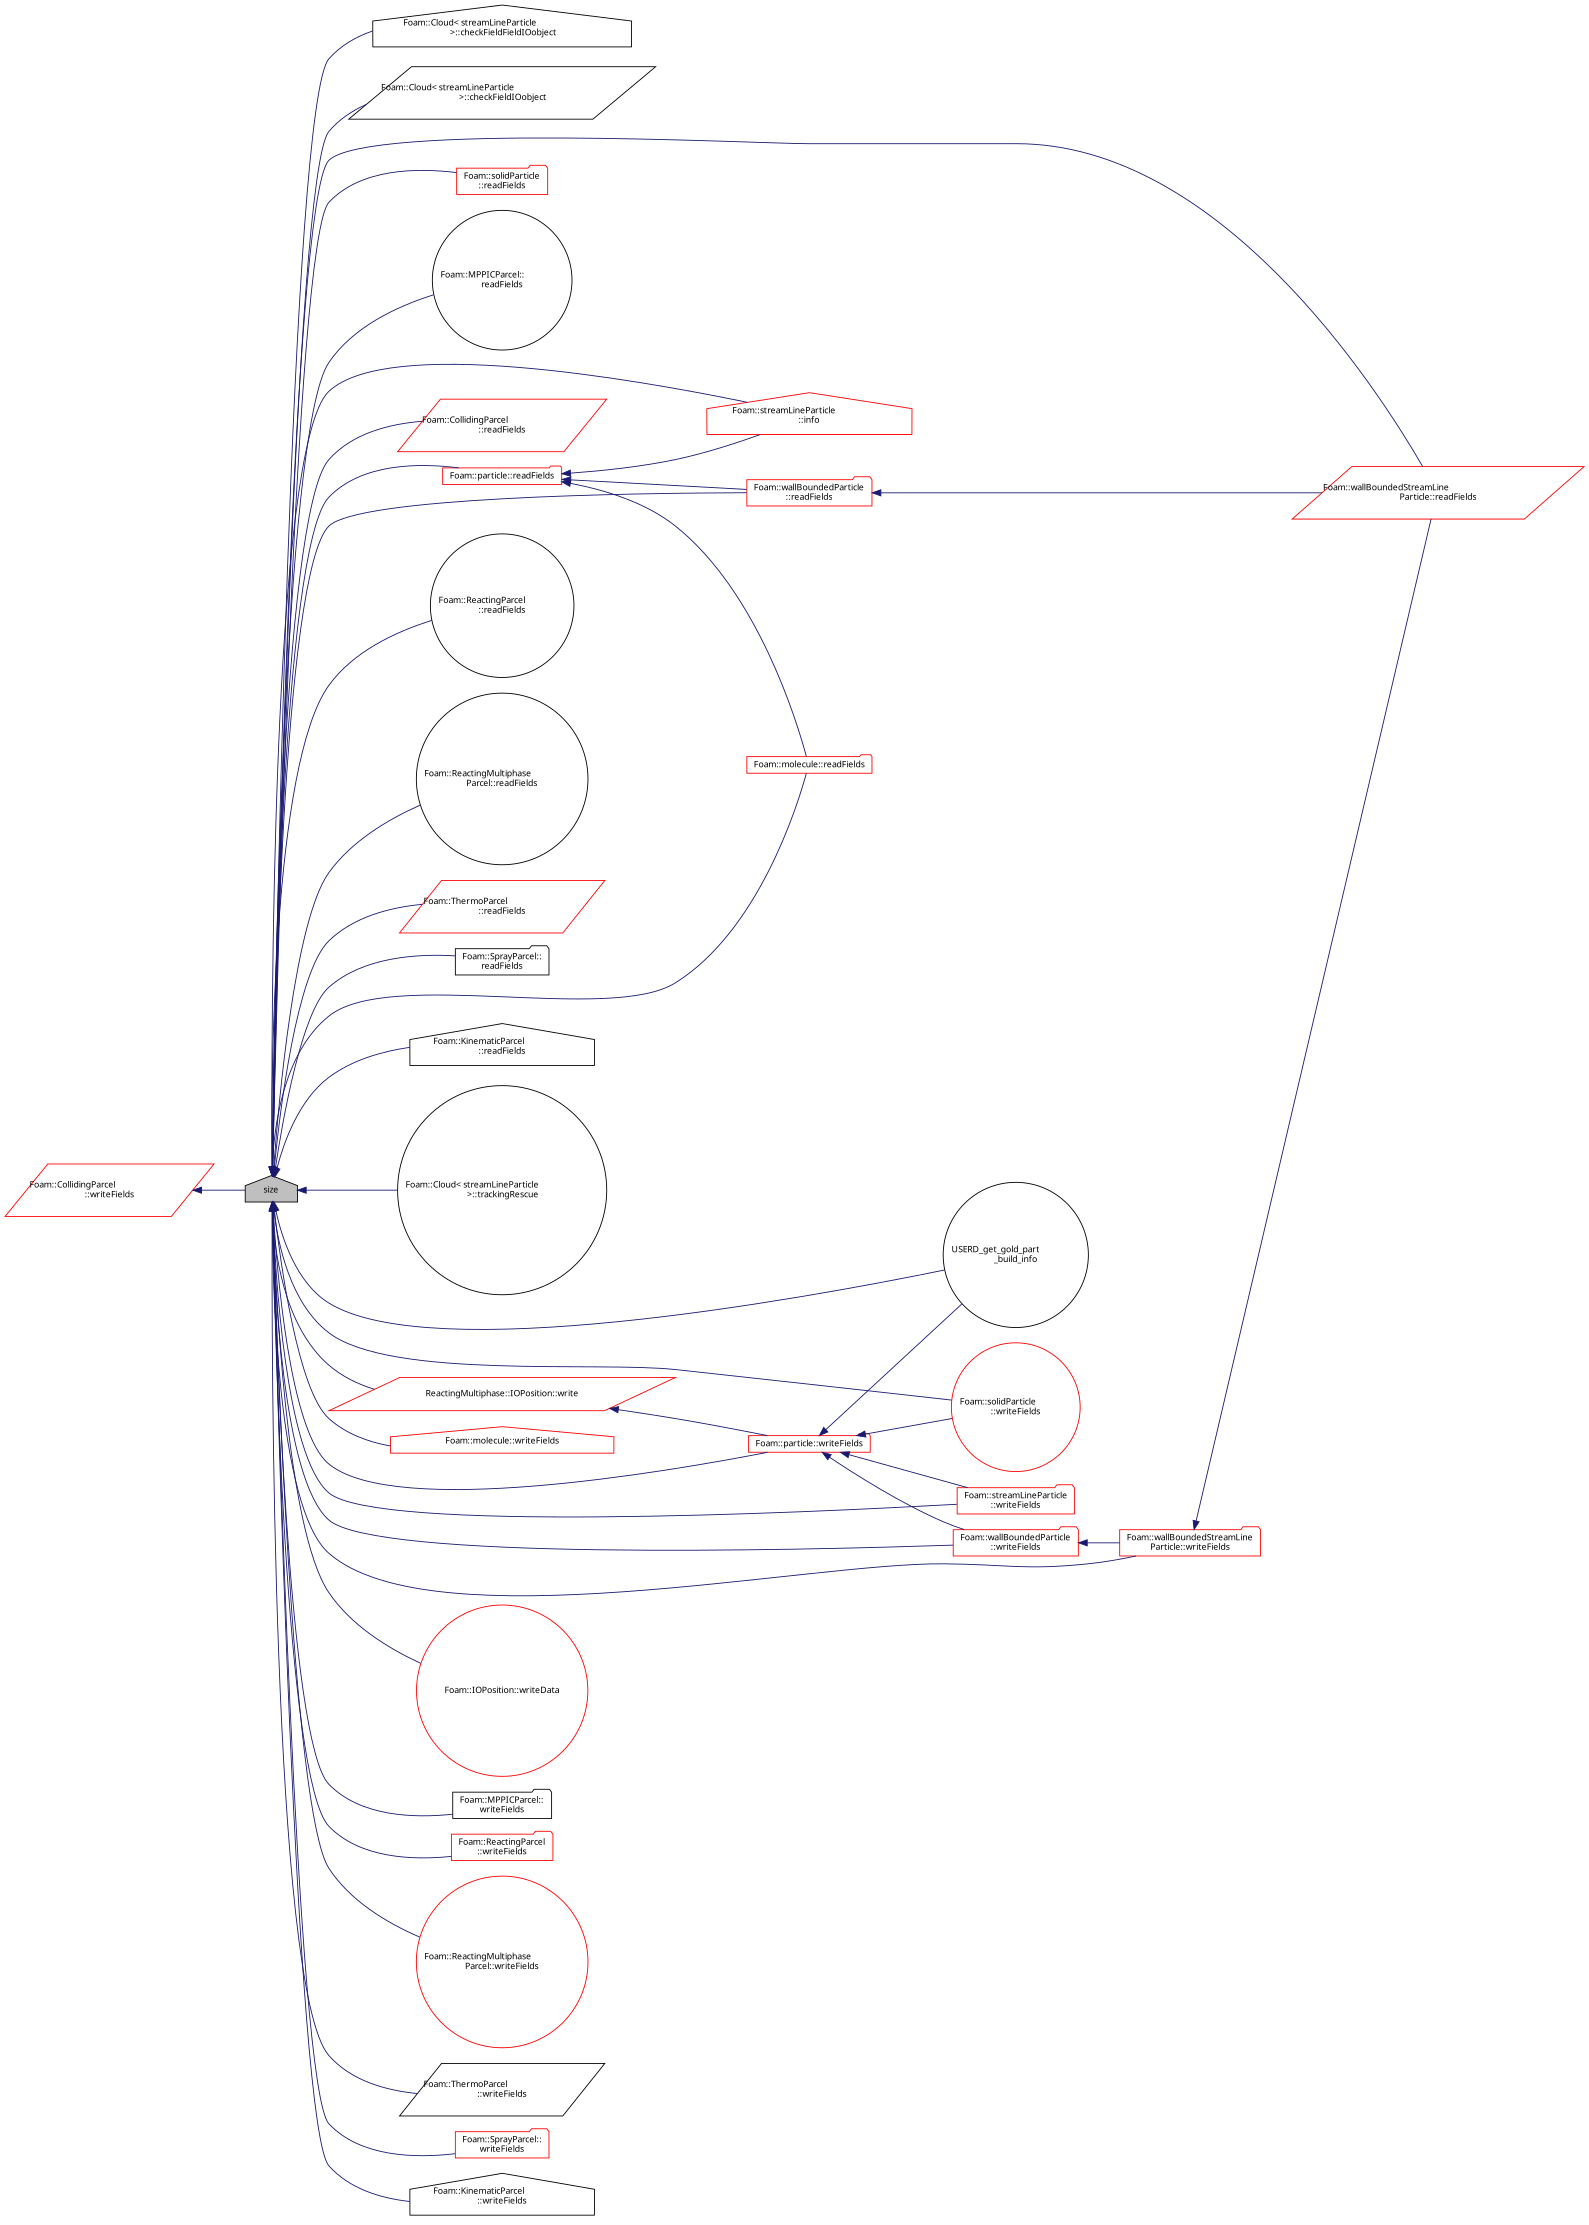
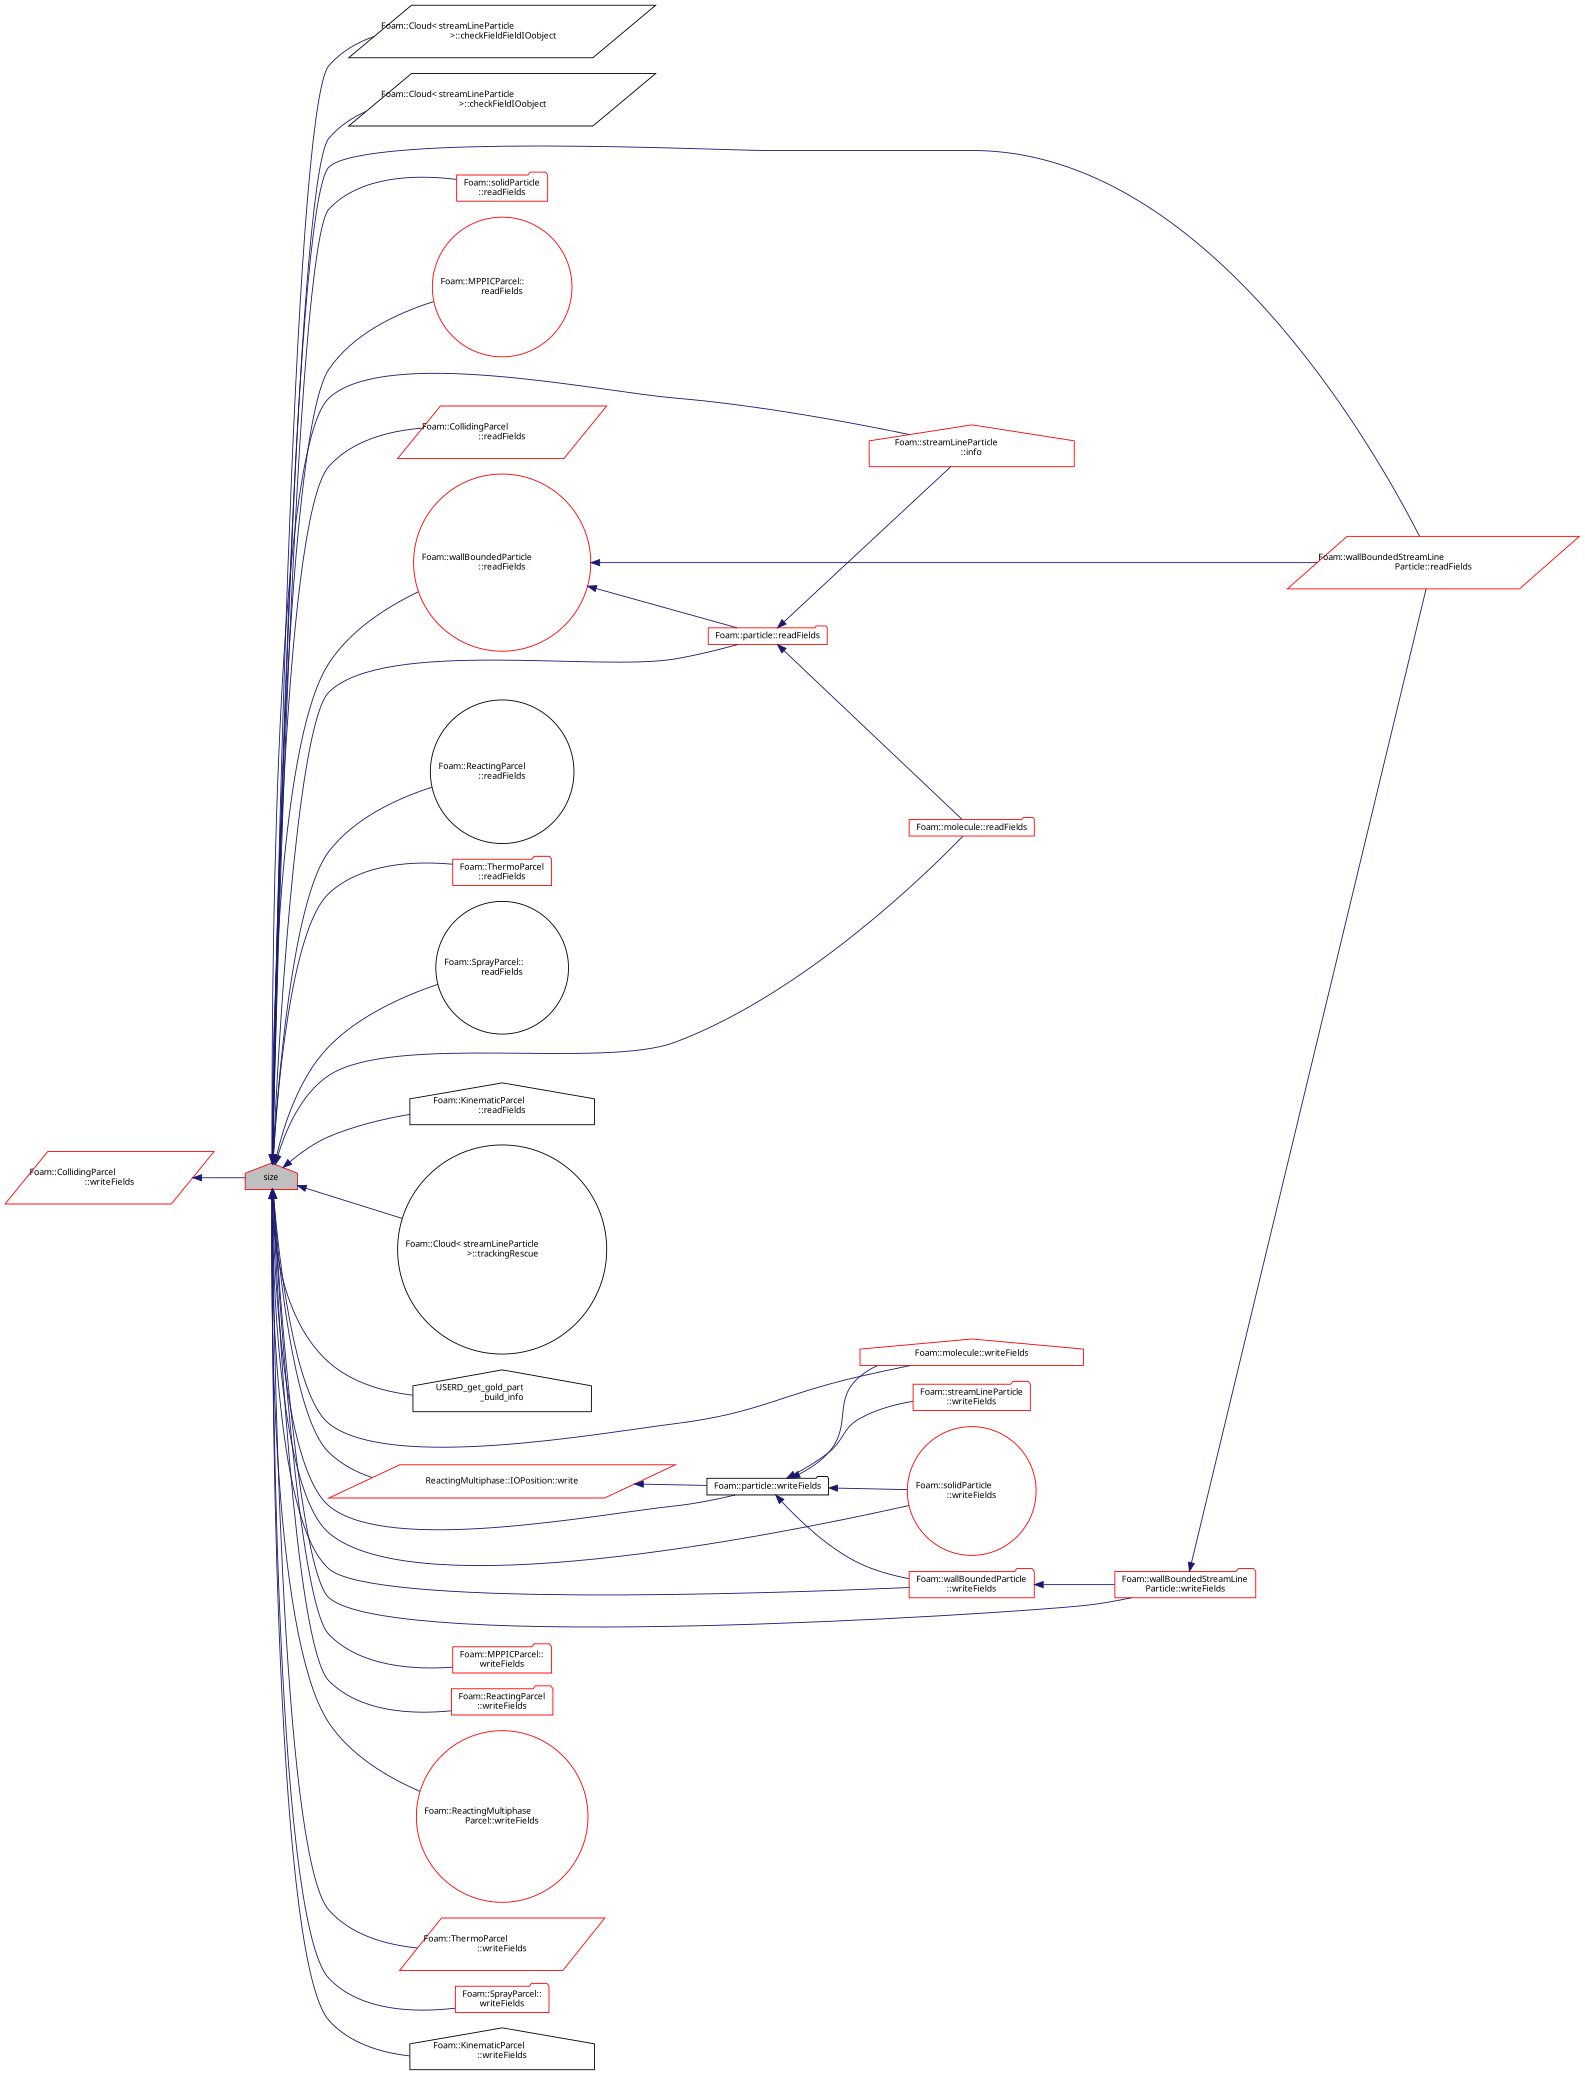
node "Foam::Cloud< streamLineParticle >::checkFieldFieldIOobject": shape house -> parallelogram
node "Foam::MPPICParcel:: readFields": color black -> red
edge "Foam::wallBoundedParticle ::readFields" -> "Foam::particle::readFields": reversed
node "Foam::wallBoundedParticle ::readFields": shape folder -> circle
node "Foam::ReactingMultiphase Parcel::readFields": removed
node "Foam::ThermoParcel ::readFields": shape parallelogram -> folder
node "Foam::SprayParcel:: readFields": shape folder -> circle
node "size": color black -> red
node "USERD_get_gold_part _build_info": shape circle -> house
edge "USERD_get_gold_part _build_info" -> "Foam::particle::writeFields": now "Foam::molecule::writeFields" -> "Foam::particle::writeFields"
node "Foam::particle::writeFields": color red -> black
edge "Foam::streamLineParticle ::writeFields" -> "size": removed
node "Foam::IOPosition::writeData": removed
node "Foam::MPPICParcel:: writeFields": color black -> red
node "Foam::ThermoParcel ::writeFields": color black -> red
